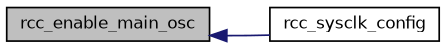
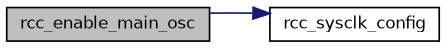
edge "rcc_sysclk_config" -> "rcc_enable_main_osc": reversed
